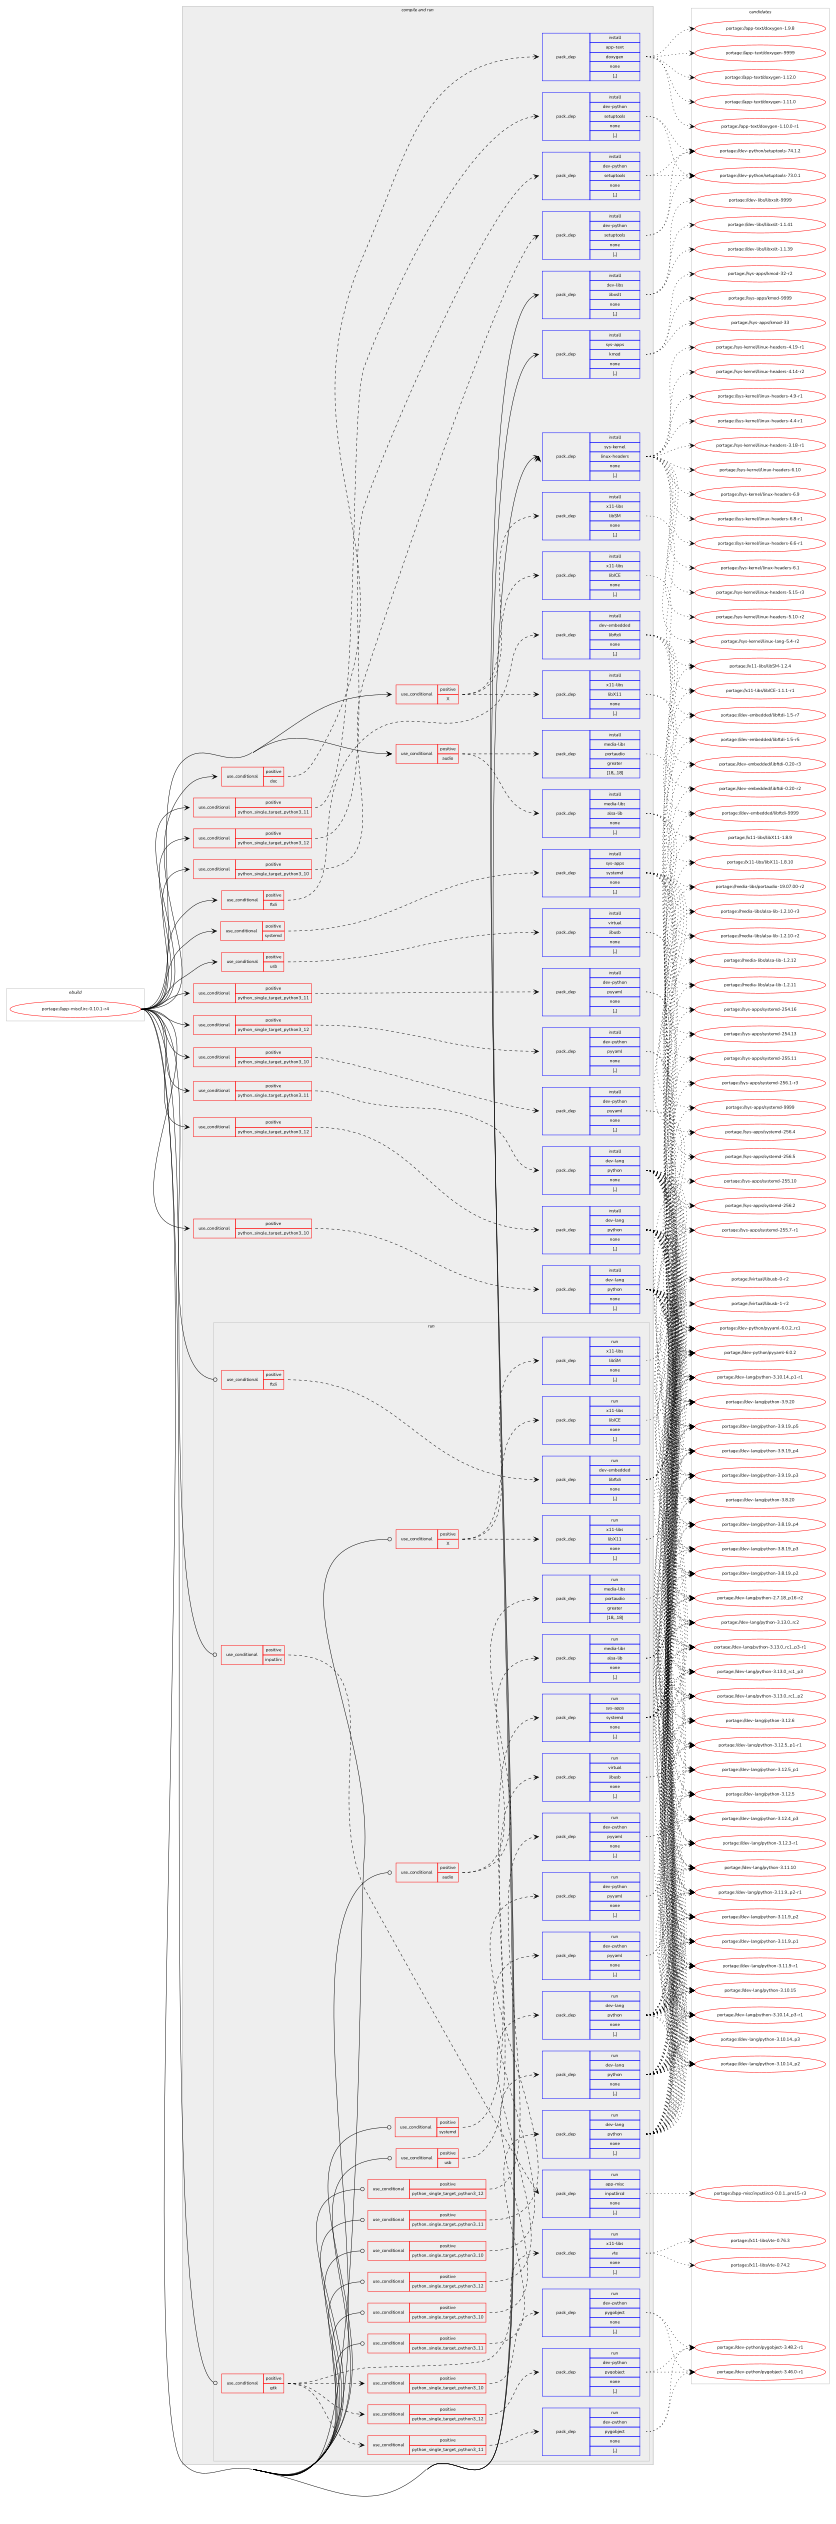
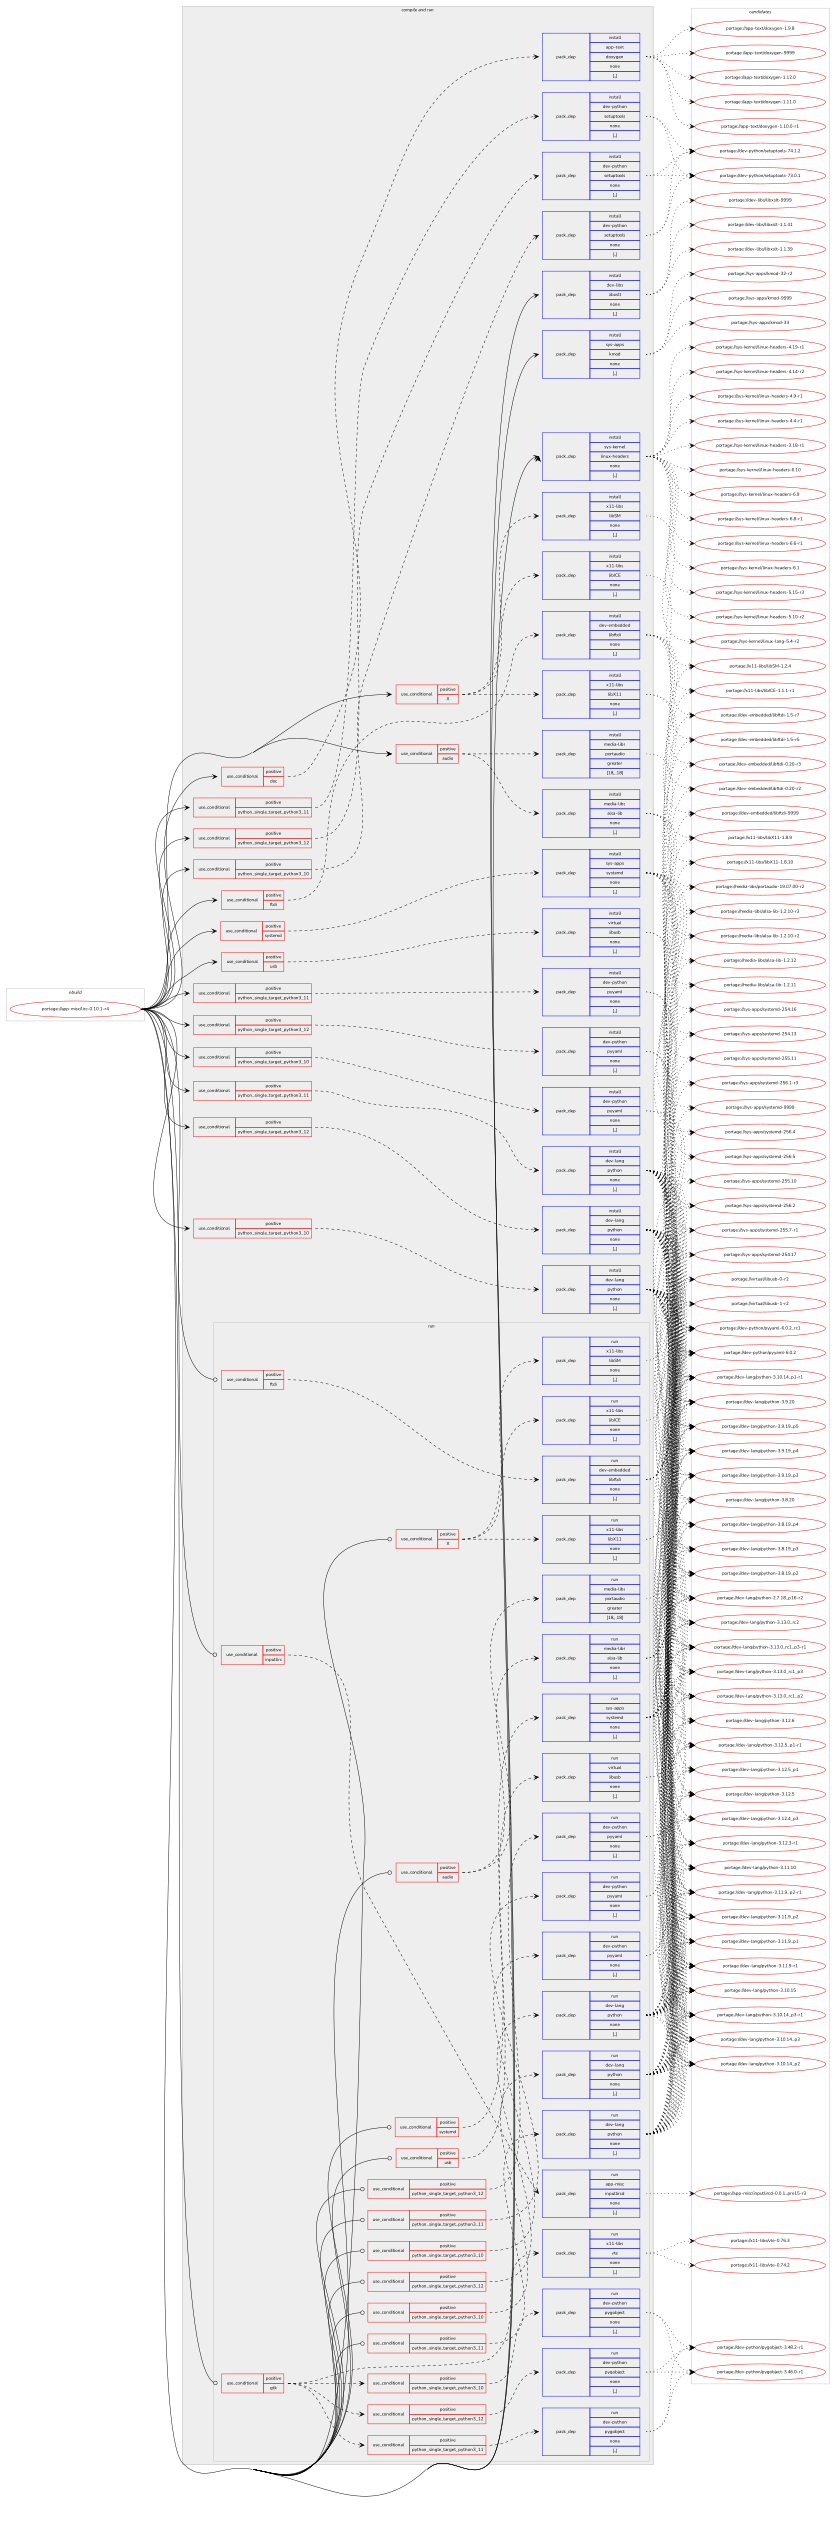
node "portage://sys-apps/systemd-254.17": added
